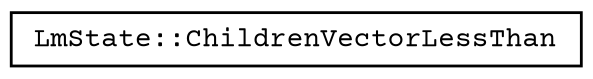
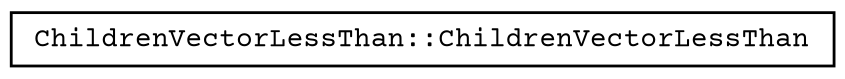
node "LmState::ChildrenVectorLessThan": label "LmState::ChildrenVectorLessThan" -> "ChildrenVectorLessThan::ChildrenVectorLessThan"
